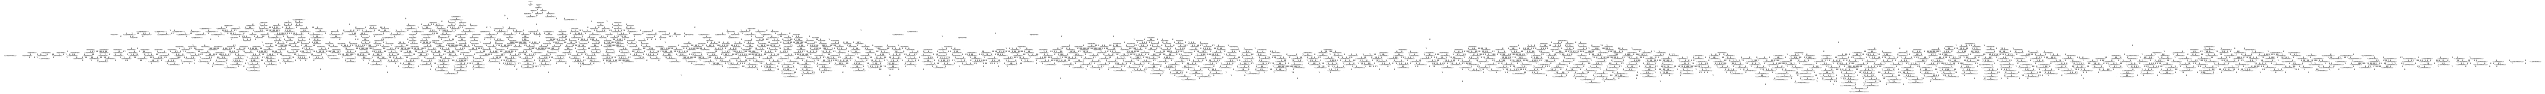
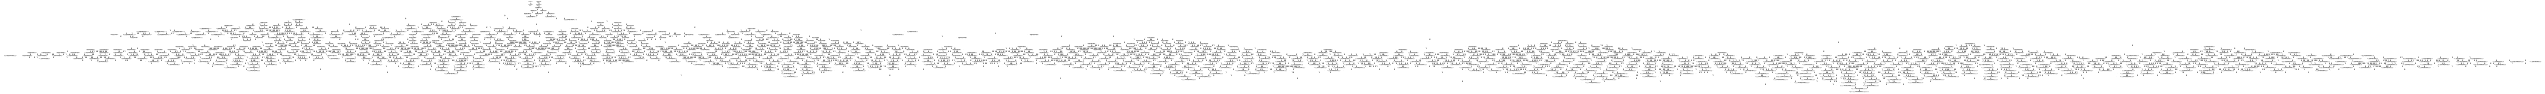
node "S2: [29, 29] [29, 29] [29, 37] [35, 45] {T0J1:35-45}{1, 2}": added
